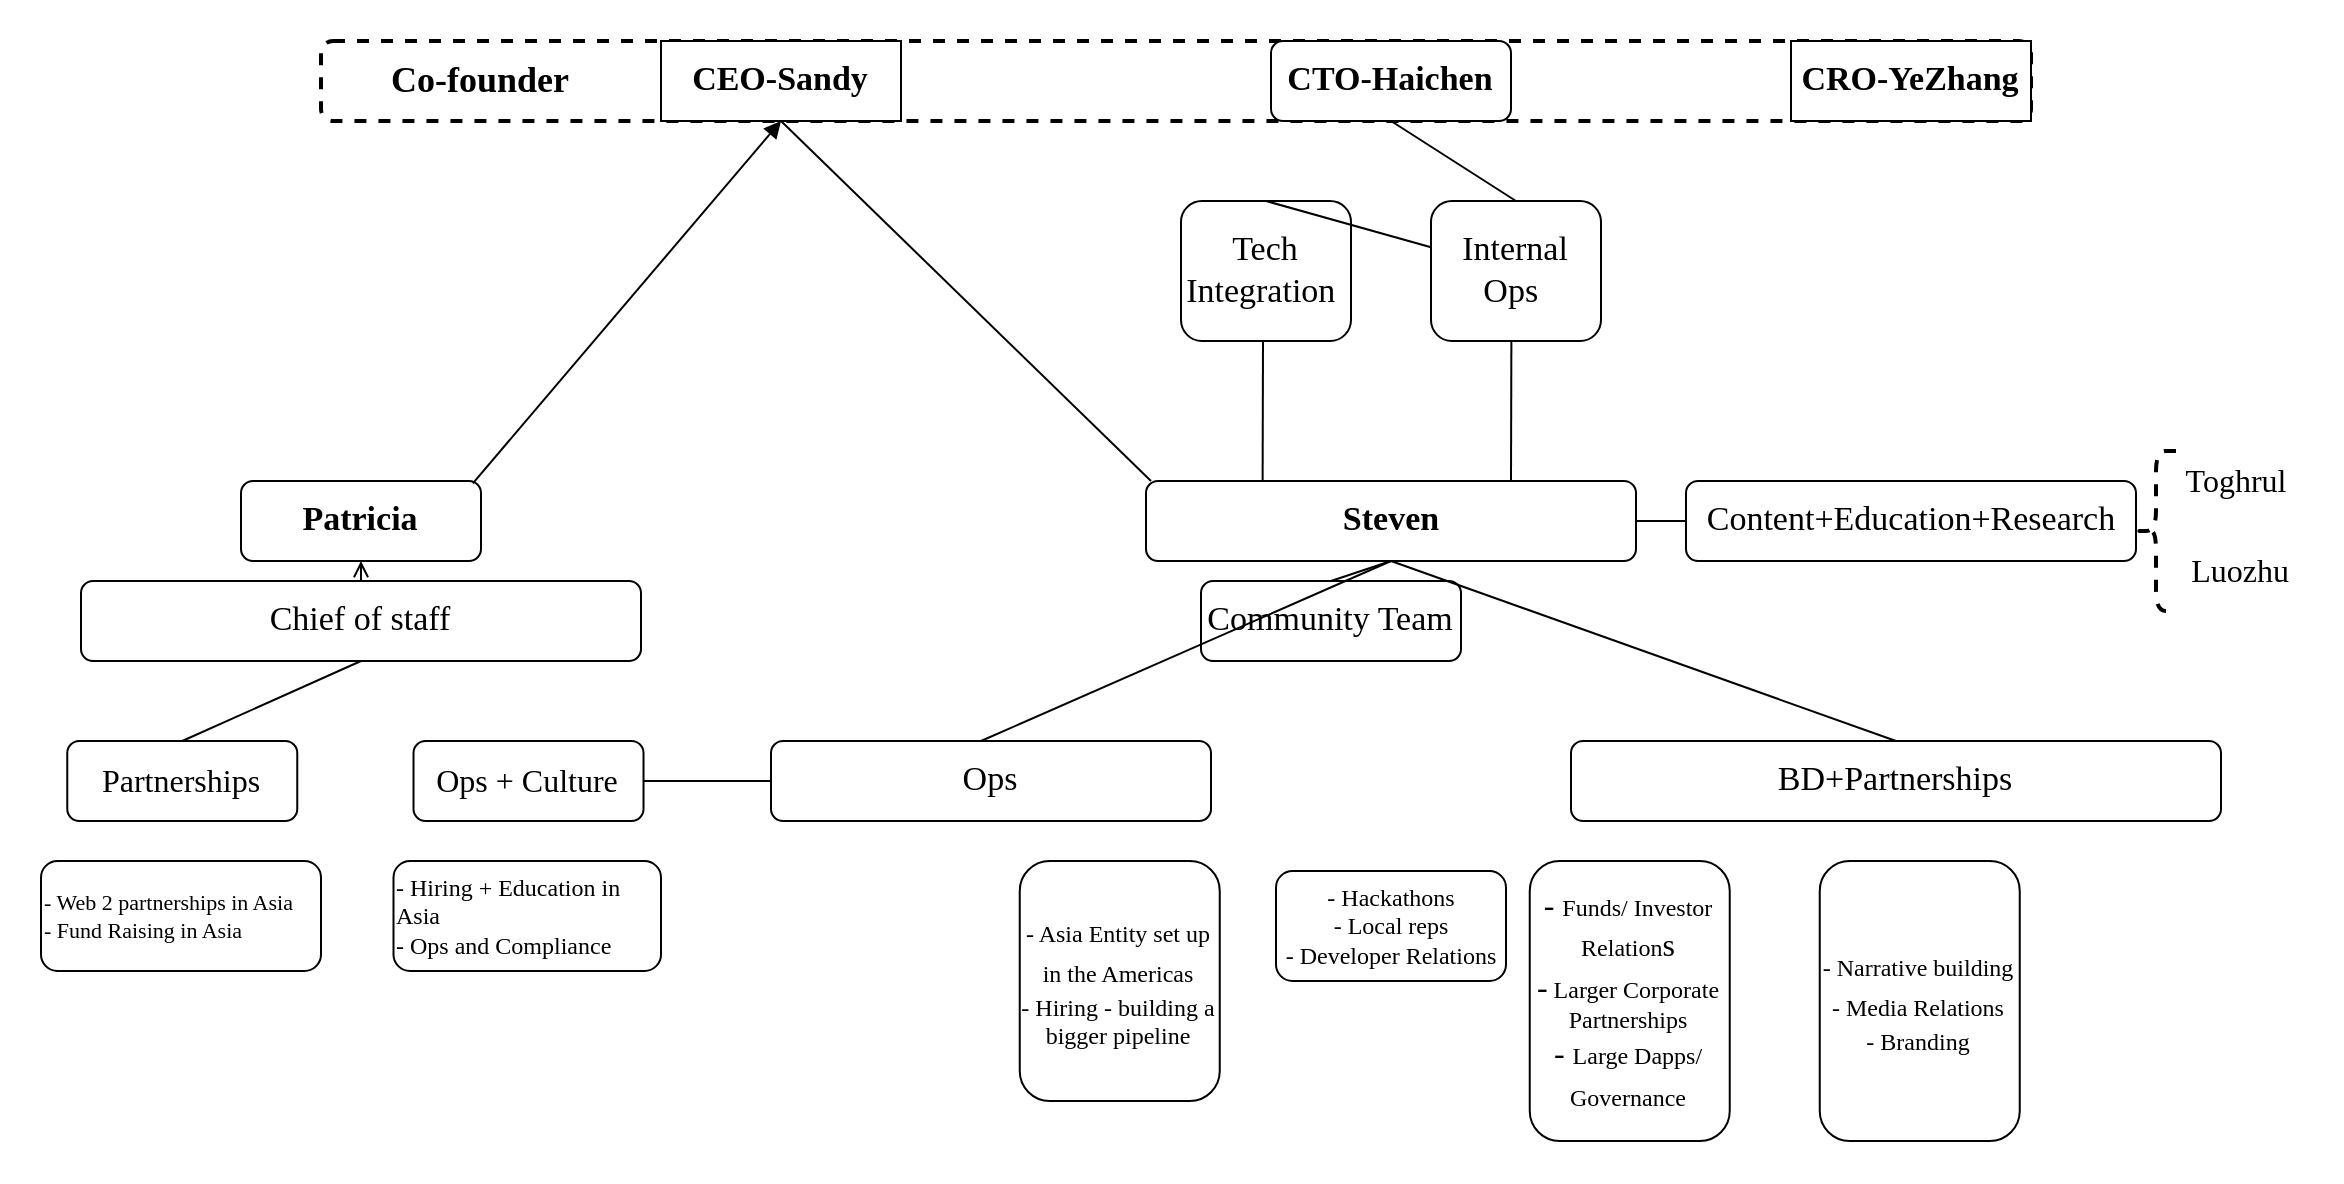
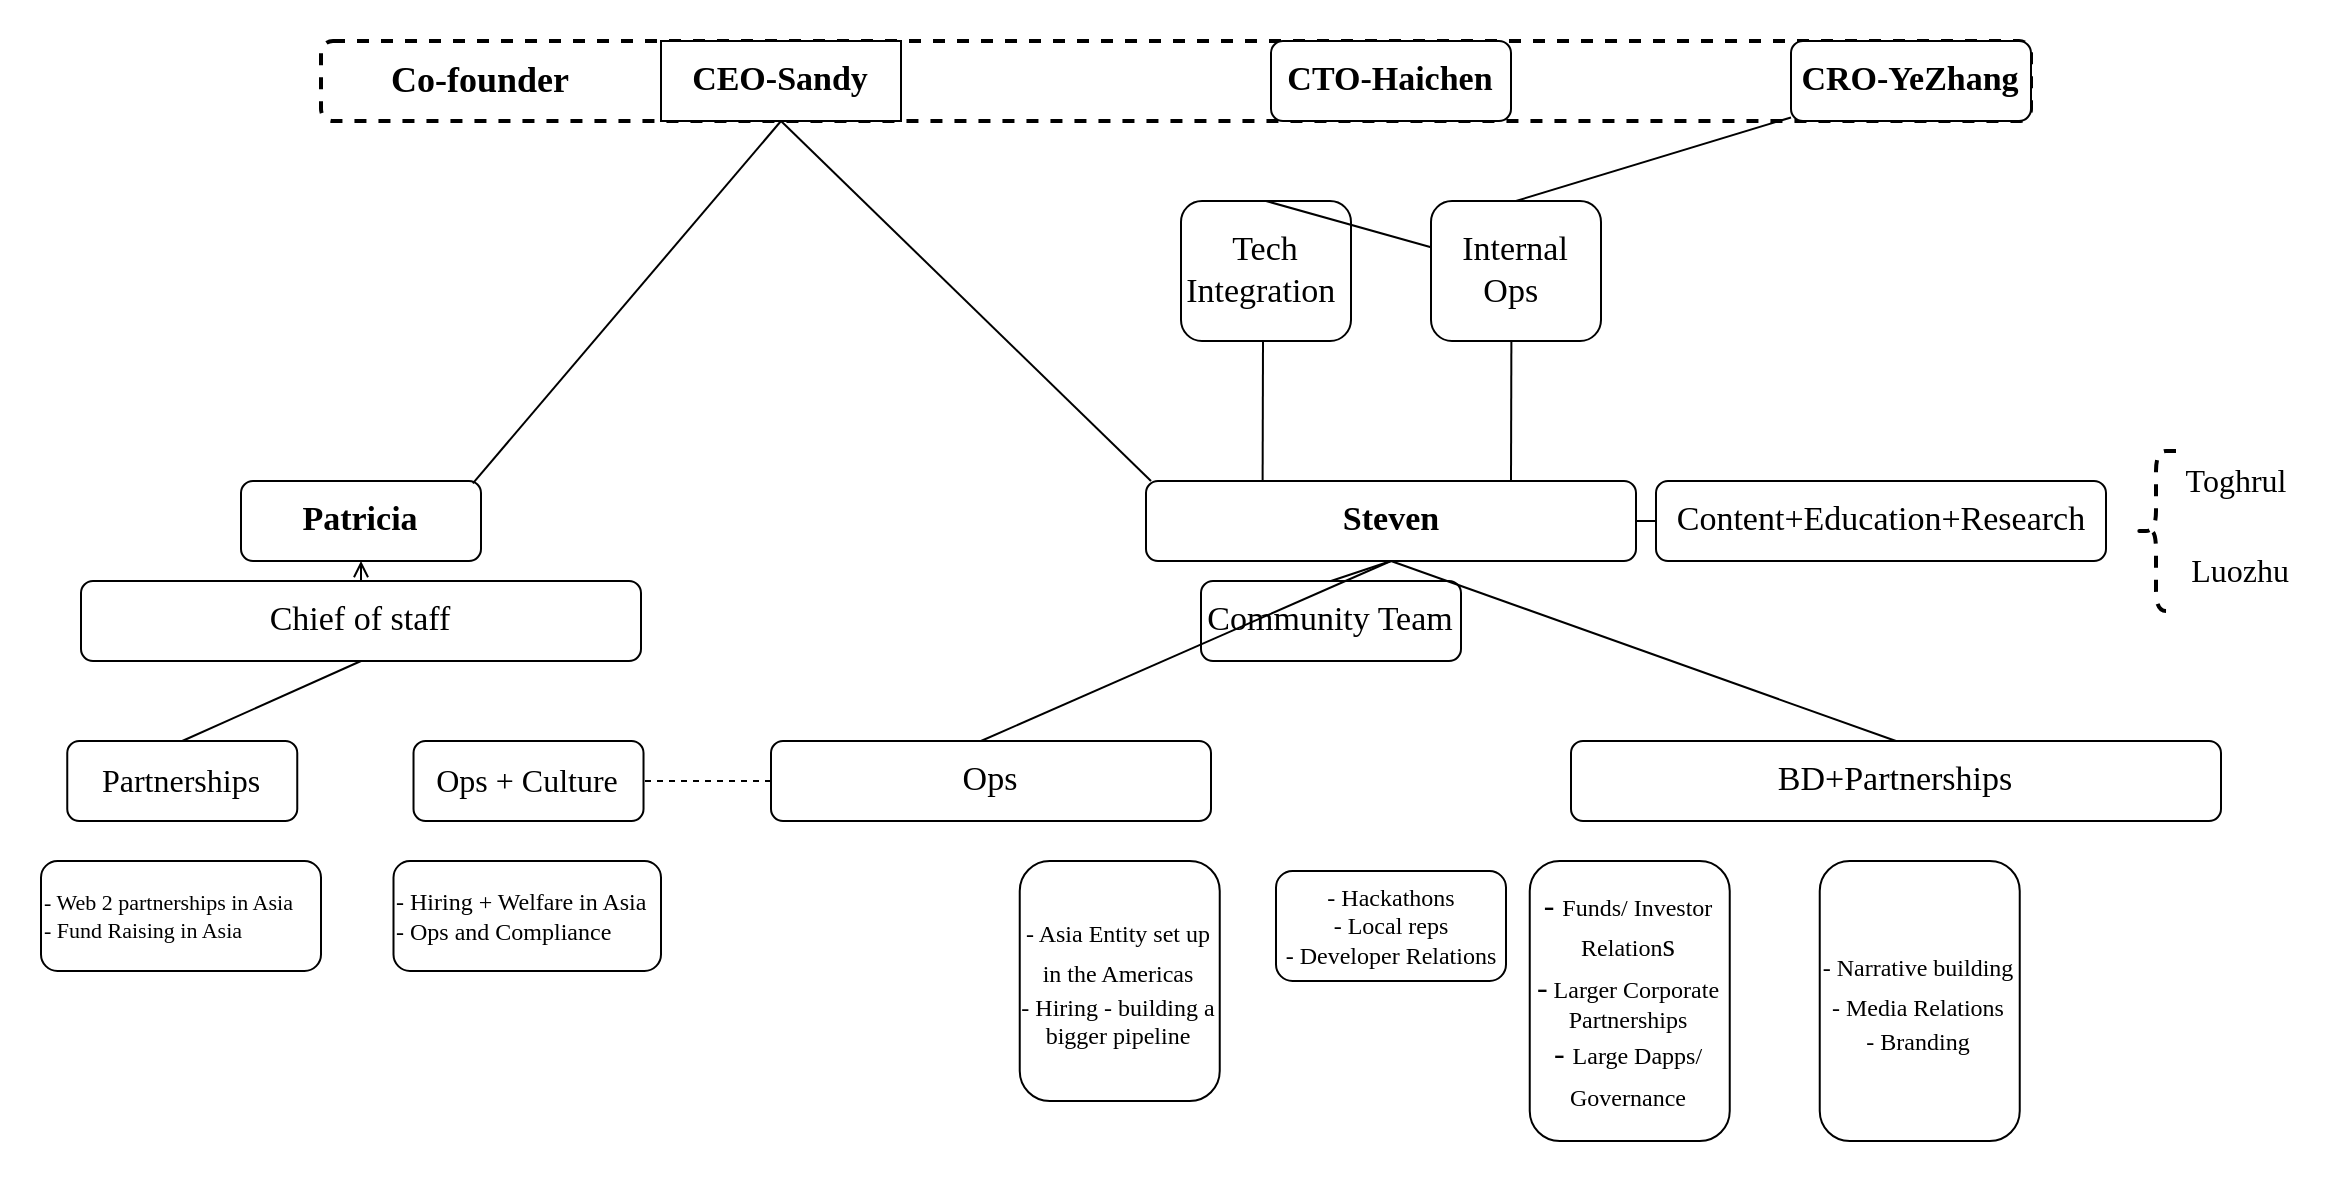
node "CRO-YeZhang": shape rectangle -> rounded rectangle
edge "Patricia" -> "CEO-Sandy": arrowhead block -> none
edge "CTO-Haichen" -- "Internal Ops": now "CRO-YeZhang" -- "Internal Ops"
node "Content+Education+Research": moved (1911, 521) -> (1881, 521)
edge "Ops + Culture" -- "Ops": style solid -> dashed
node "- Hiring + Education in Asia - Ops and Compliance": label "- Hiring + Education in Asia - Ops and Compliance" -> "- Hiring + Welfare in Asia - Ops and Compliance"
